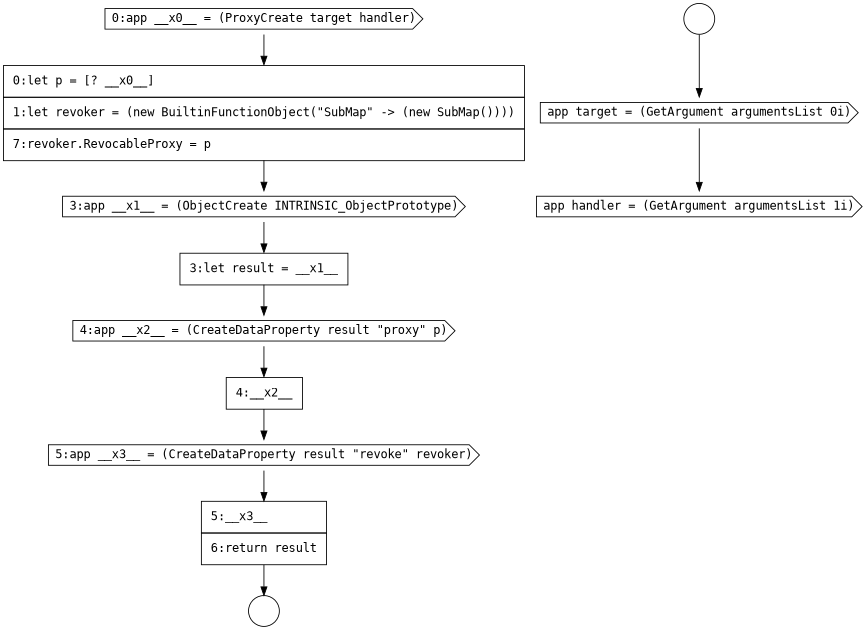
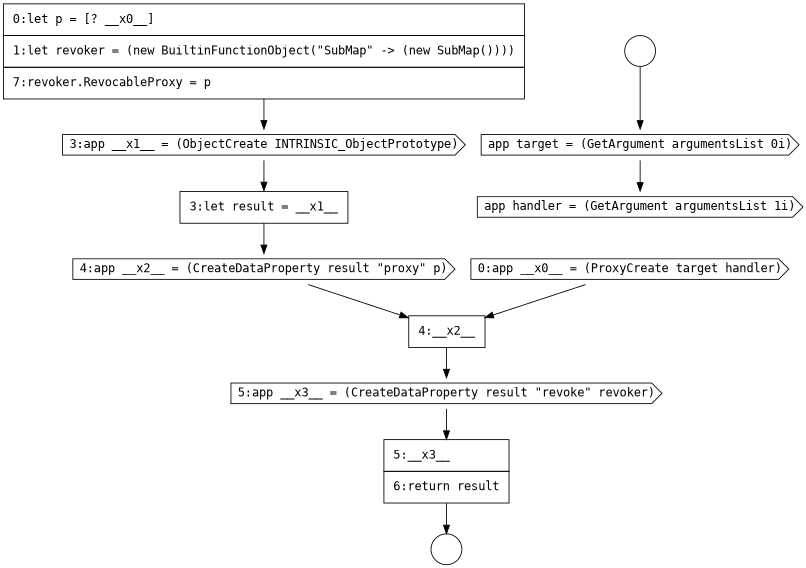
edge "0:app __x0__ = (ProxyCreate target handler)" -> "0:let p = [? __x0__]": now "0:app __x0__ = (ProxyCreate target handler)" -> "4:__x2__"
